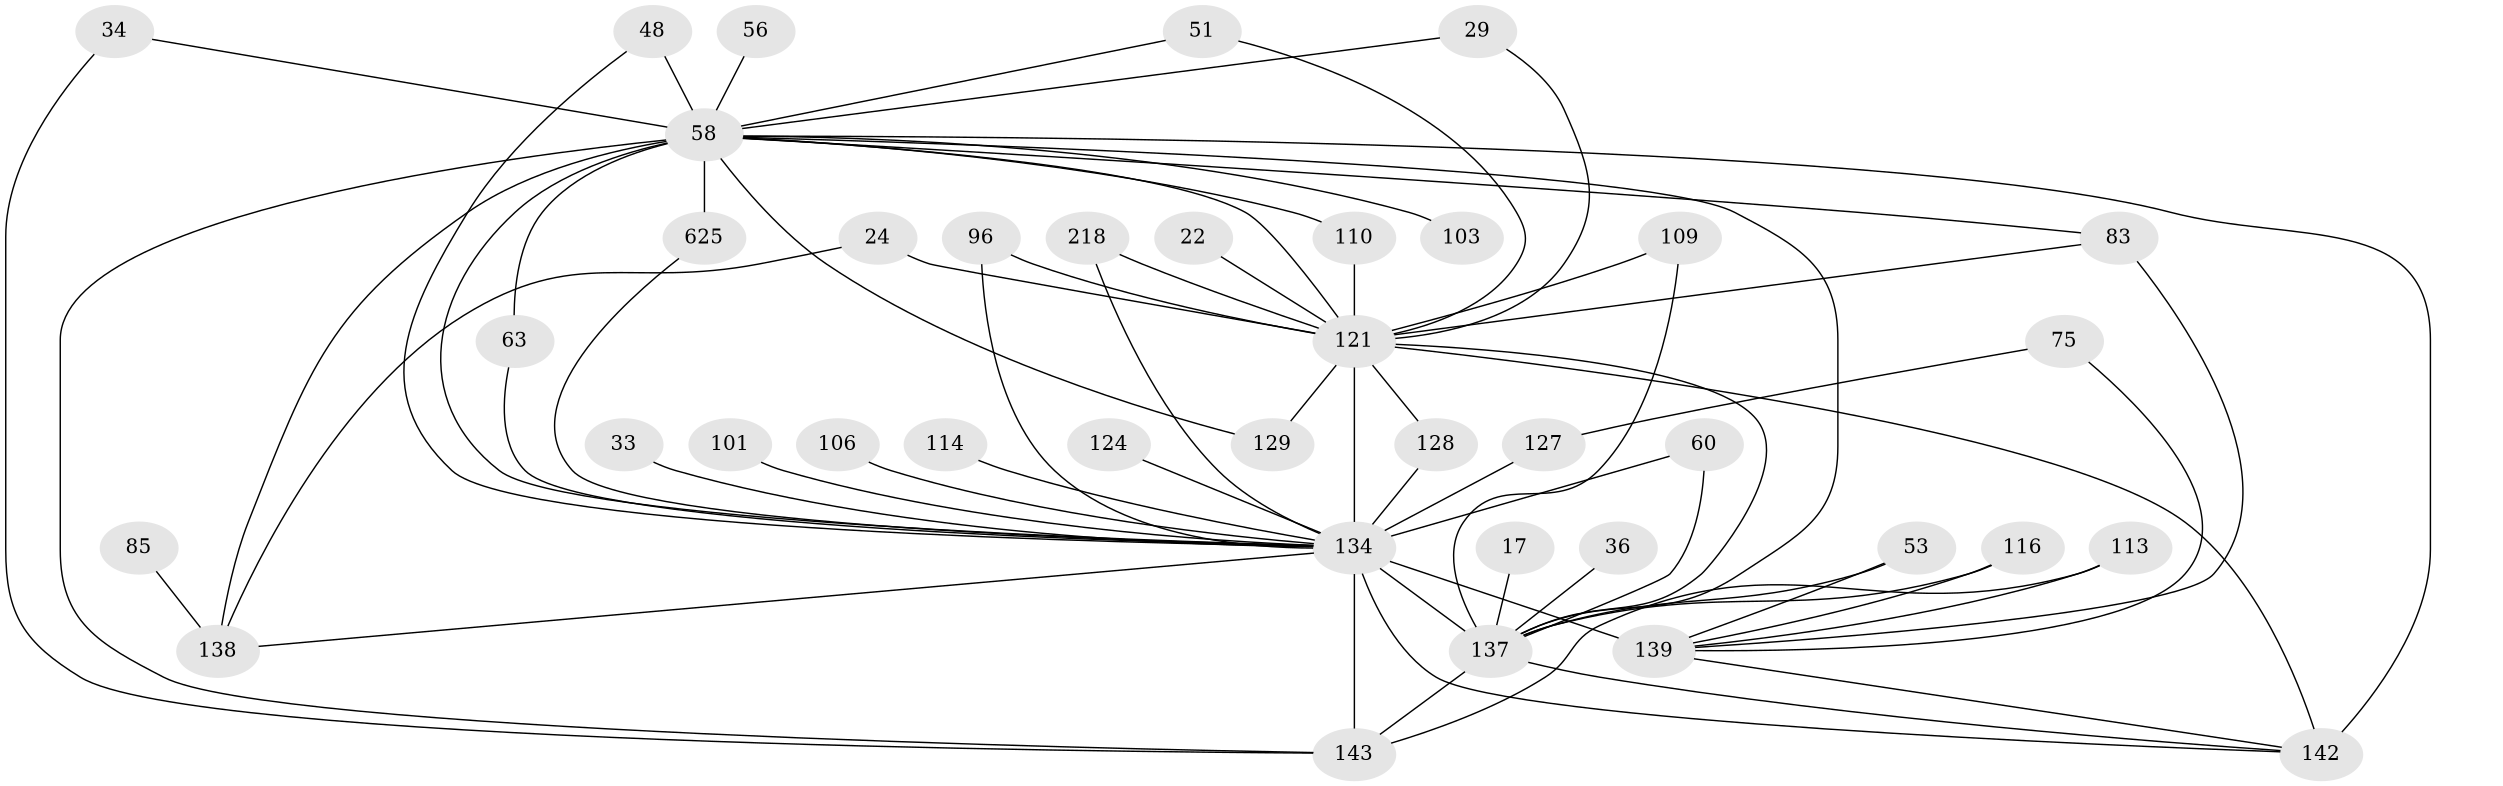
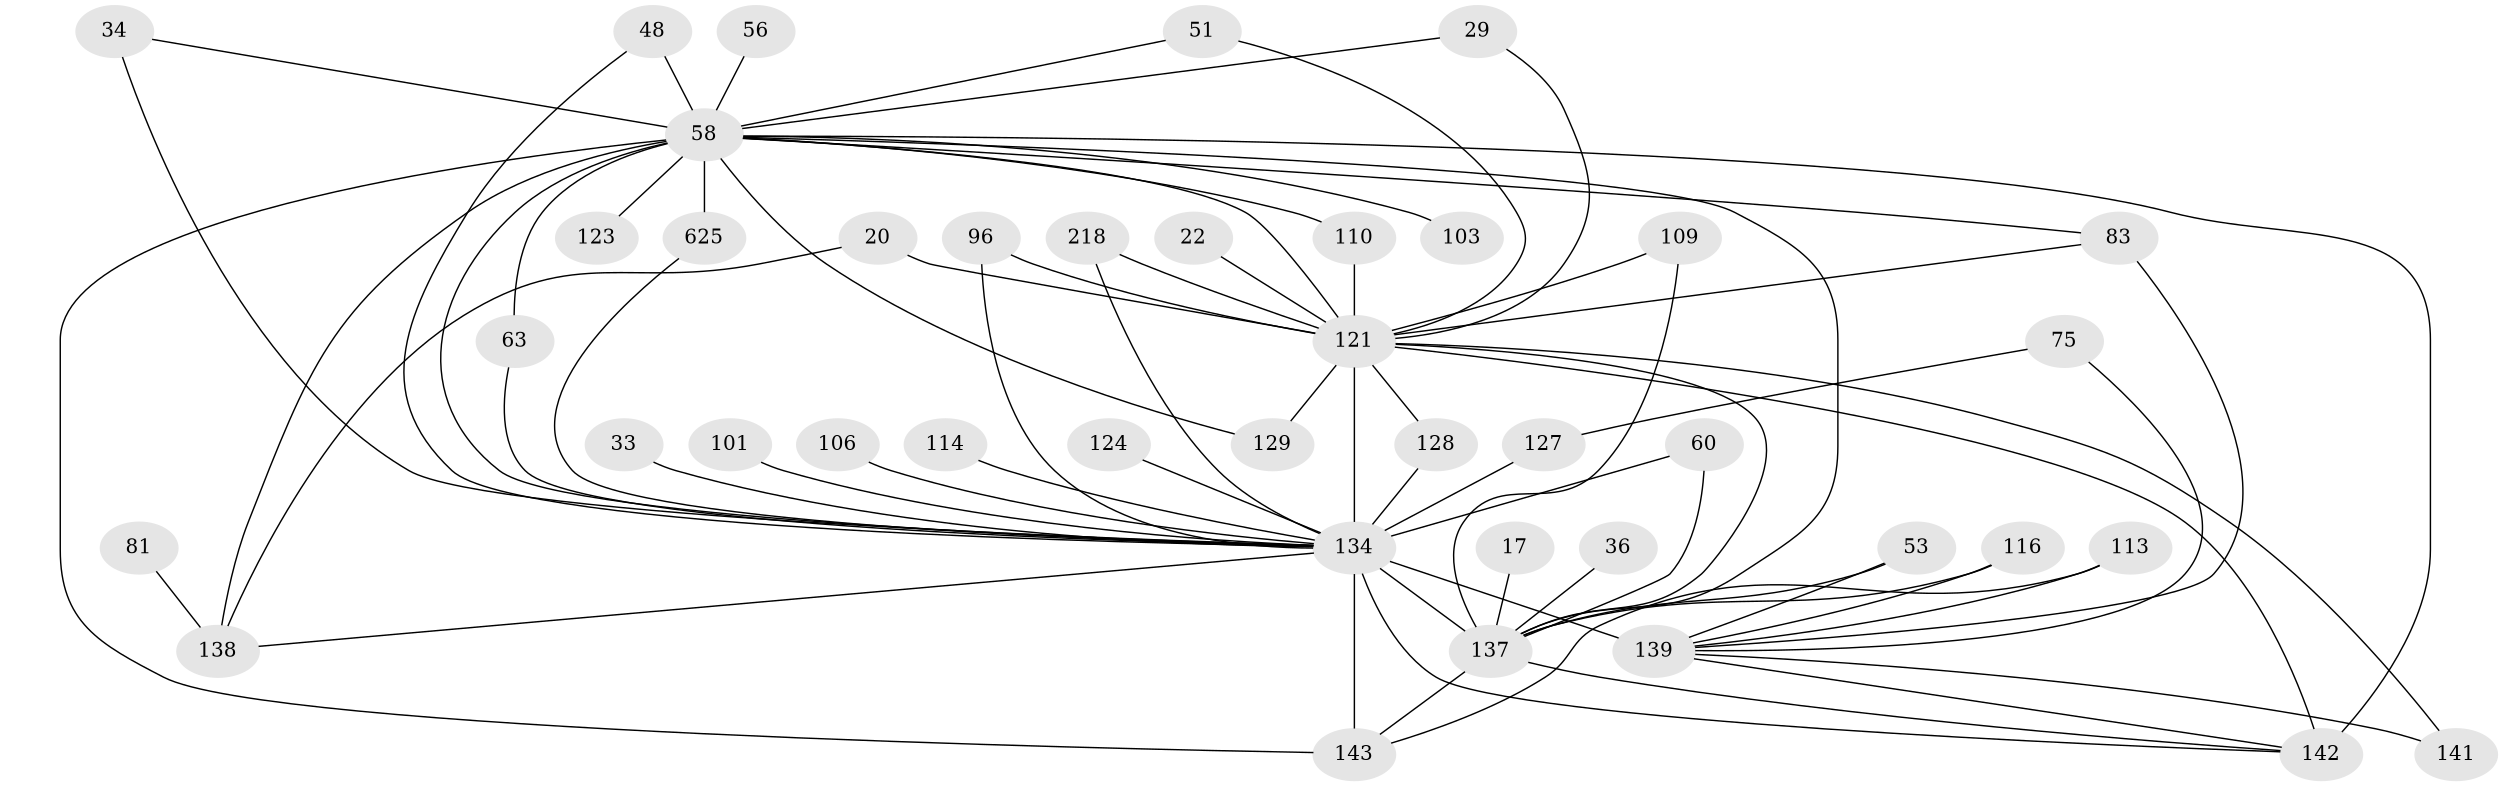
node "123": added
node "24": label "24" -> "20"
node "85": label "85" -> "81"
edge "34" -- "143": now "34" -- "134"
node "141": added
